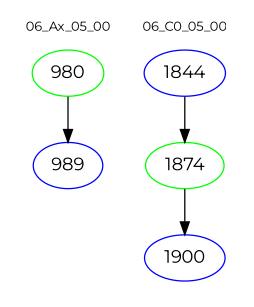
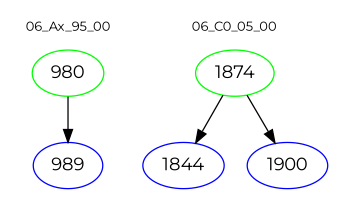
cluster "06_Ax_05_00": label "06_Ax_05_00" -> "06_Ax_95_00"
edge "1844" -> "1874": reversed
